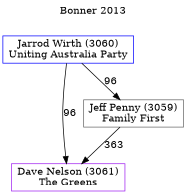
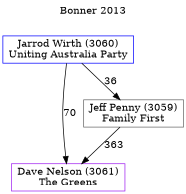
edge "Jarrod Wirth (3060) Uniting Australia Party" -> "Jeff Penny (3059) Family First": label "96" -> "36"
edge "Jarrod Wirth (3060) Uniting Australia Party" -> "Dave Nelson (3061) The Greens": label "96" -> "70"
